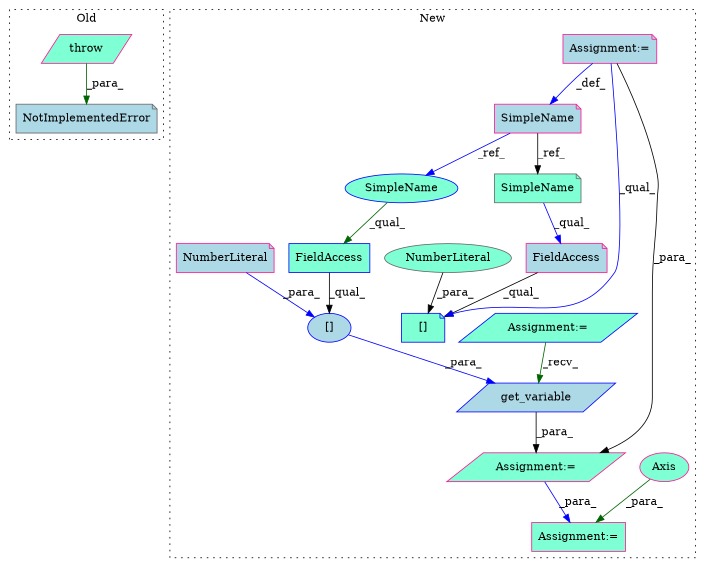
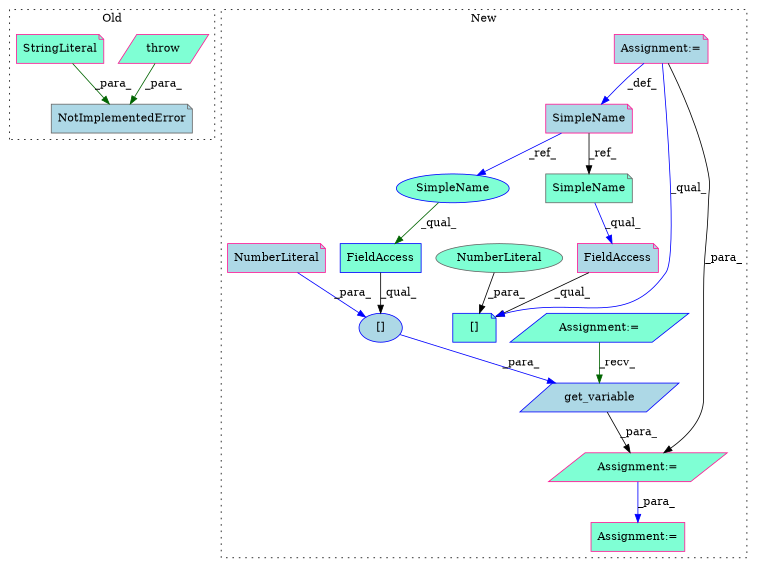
node "StringLiteral": added
node "Axis": removed
